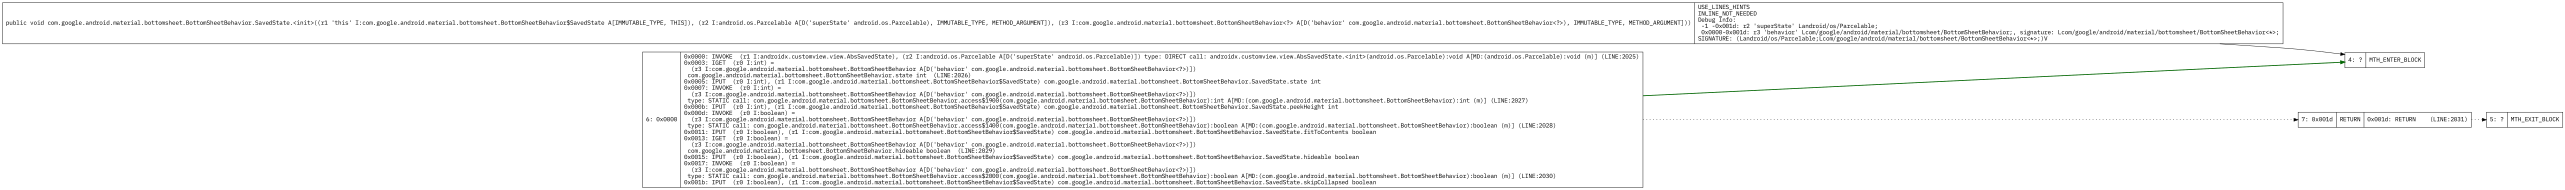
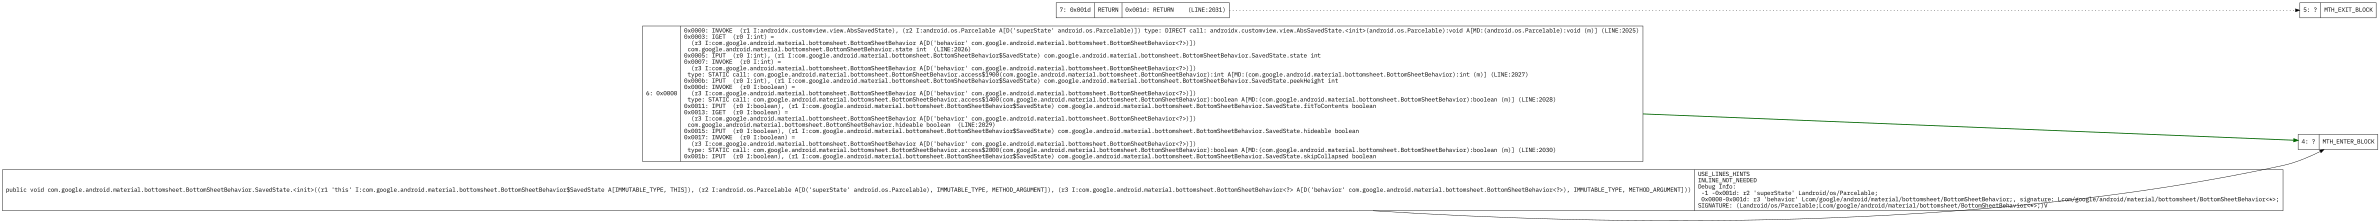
edge "6: 0x0000" -> "7: 0x001d": removed
